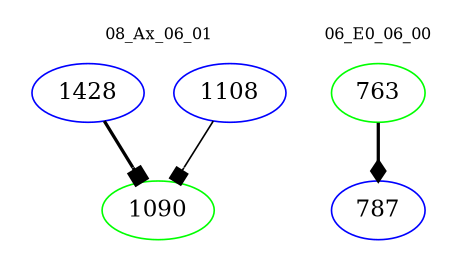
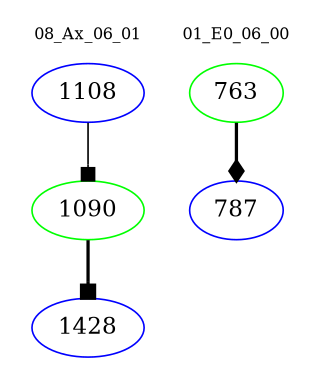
cluster "06_E0_06_00": label "06_E0_06_00" -> "01_E0_06_00"
edge "1428" -> "1090": reversed
